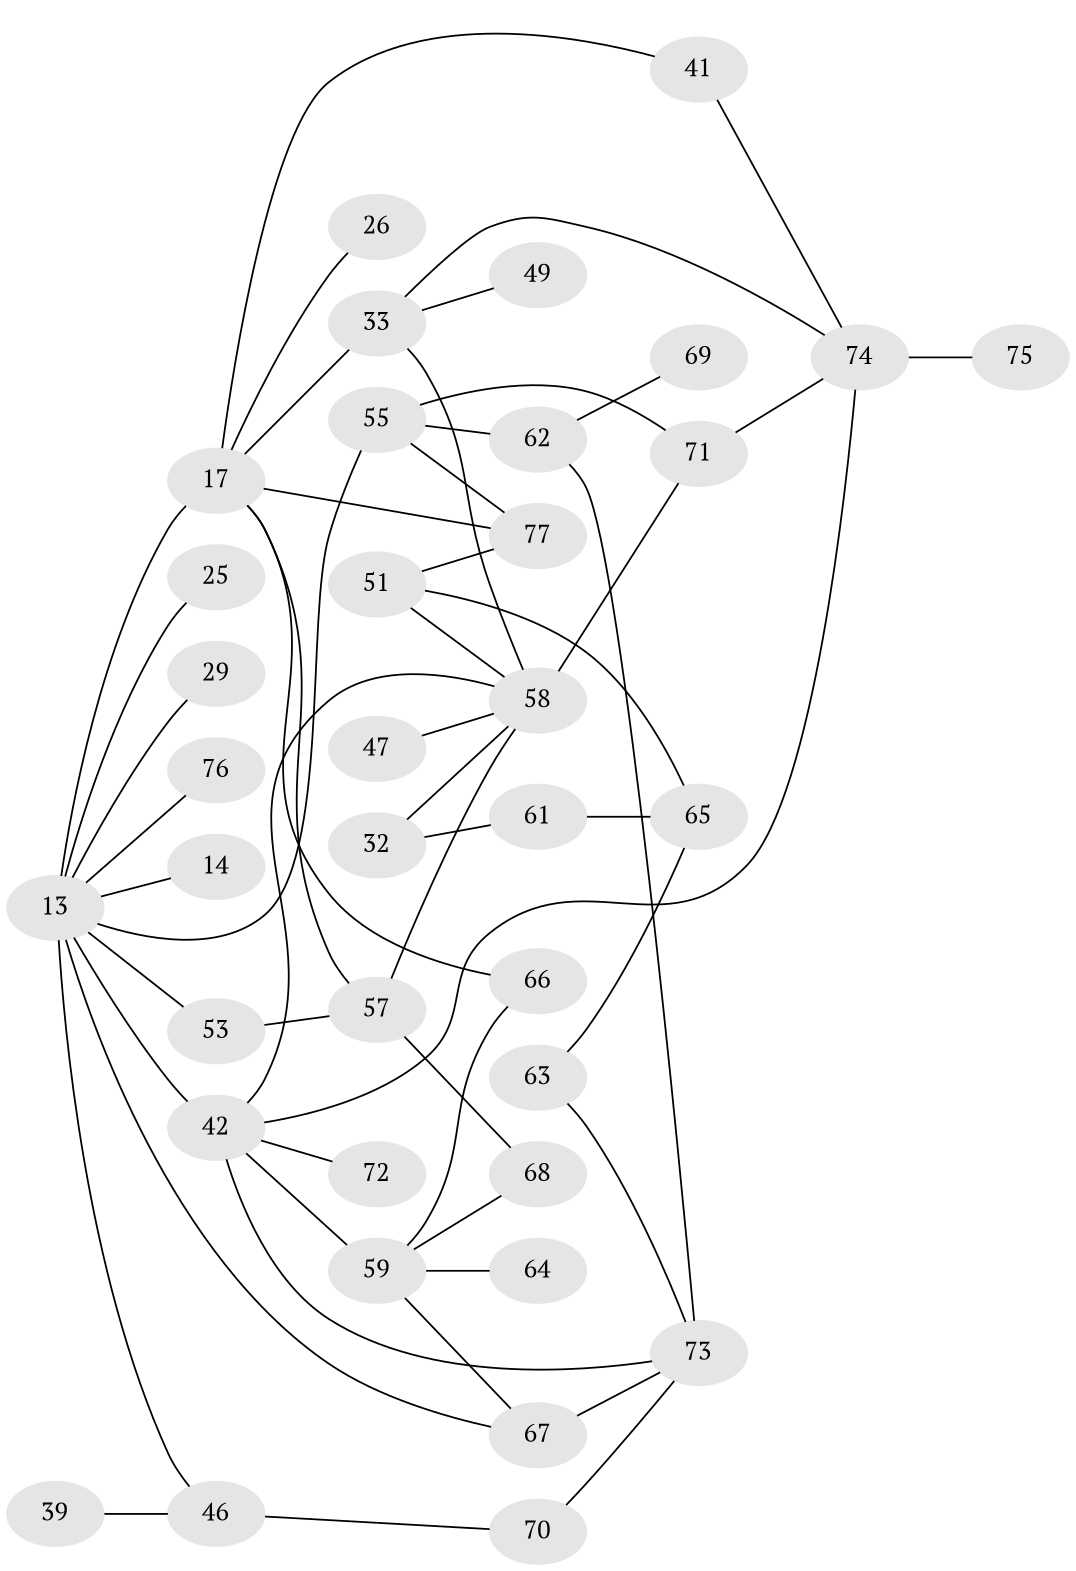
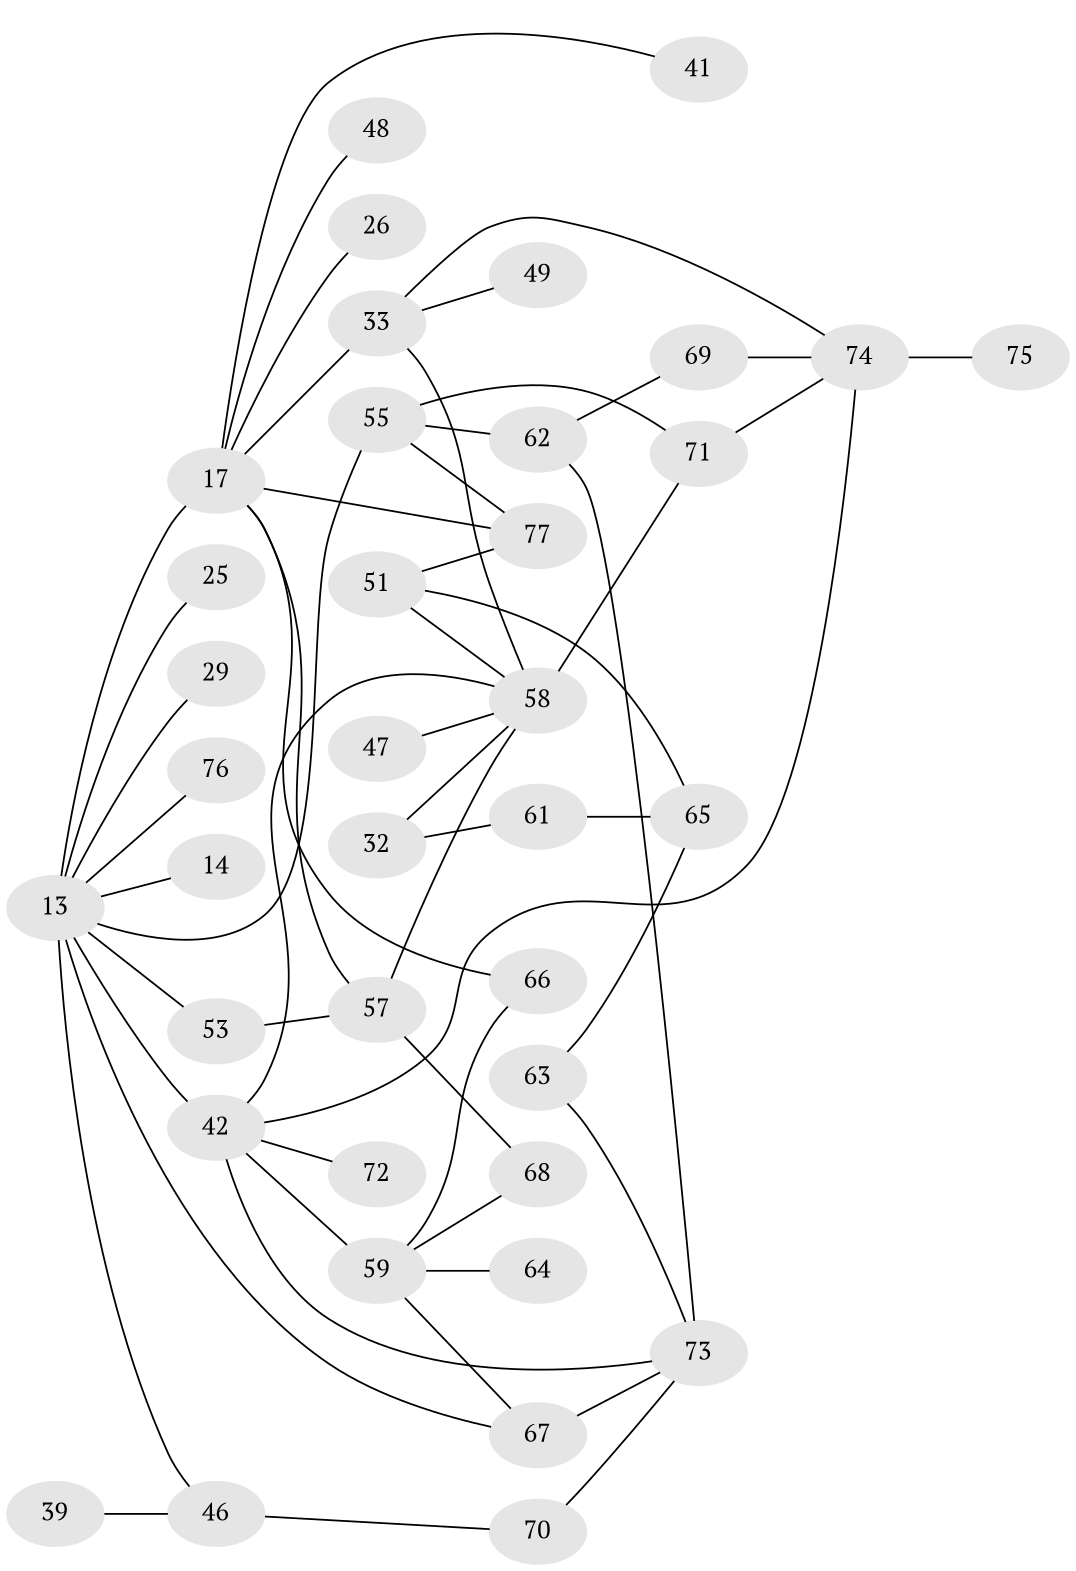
node "48": added
edge "41" -- "74": now "69" -- "74"
